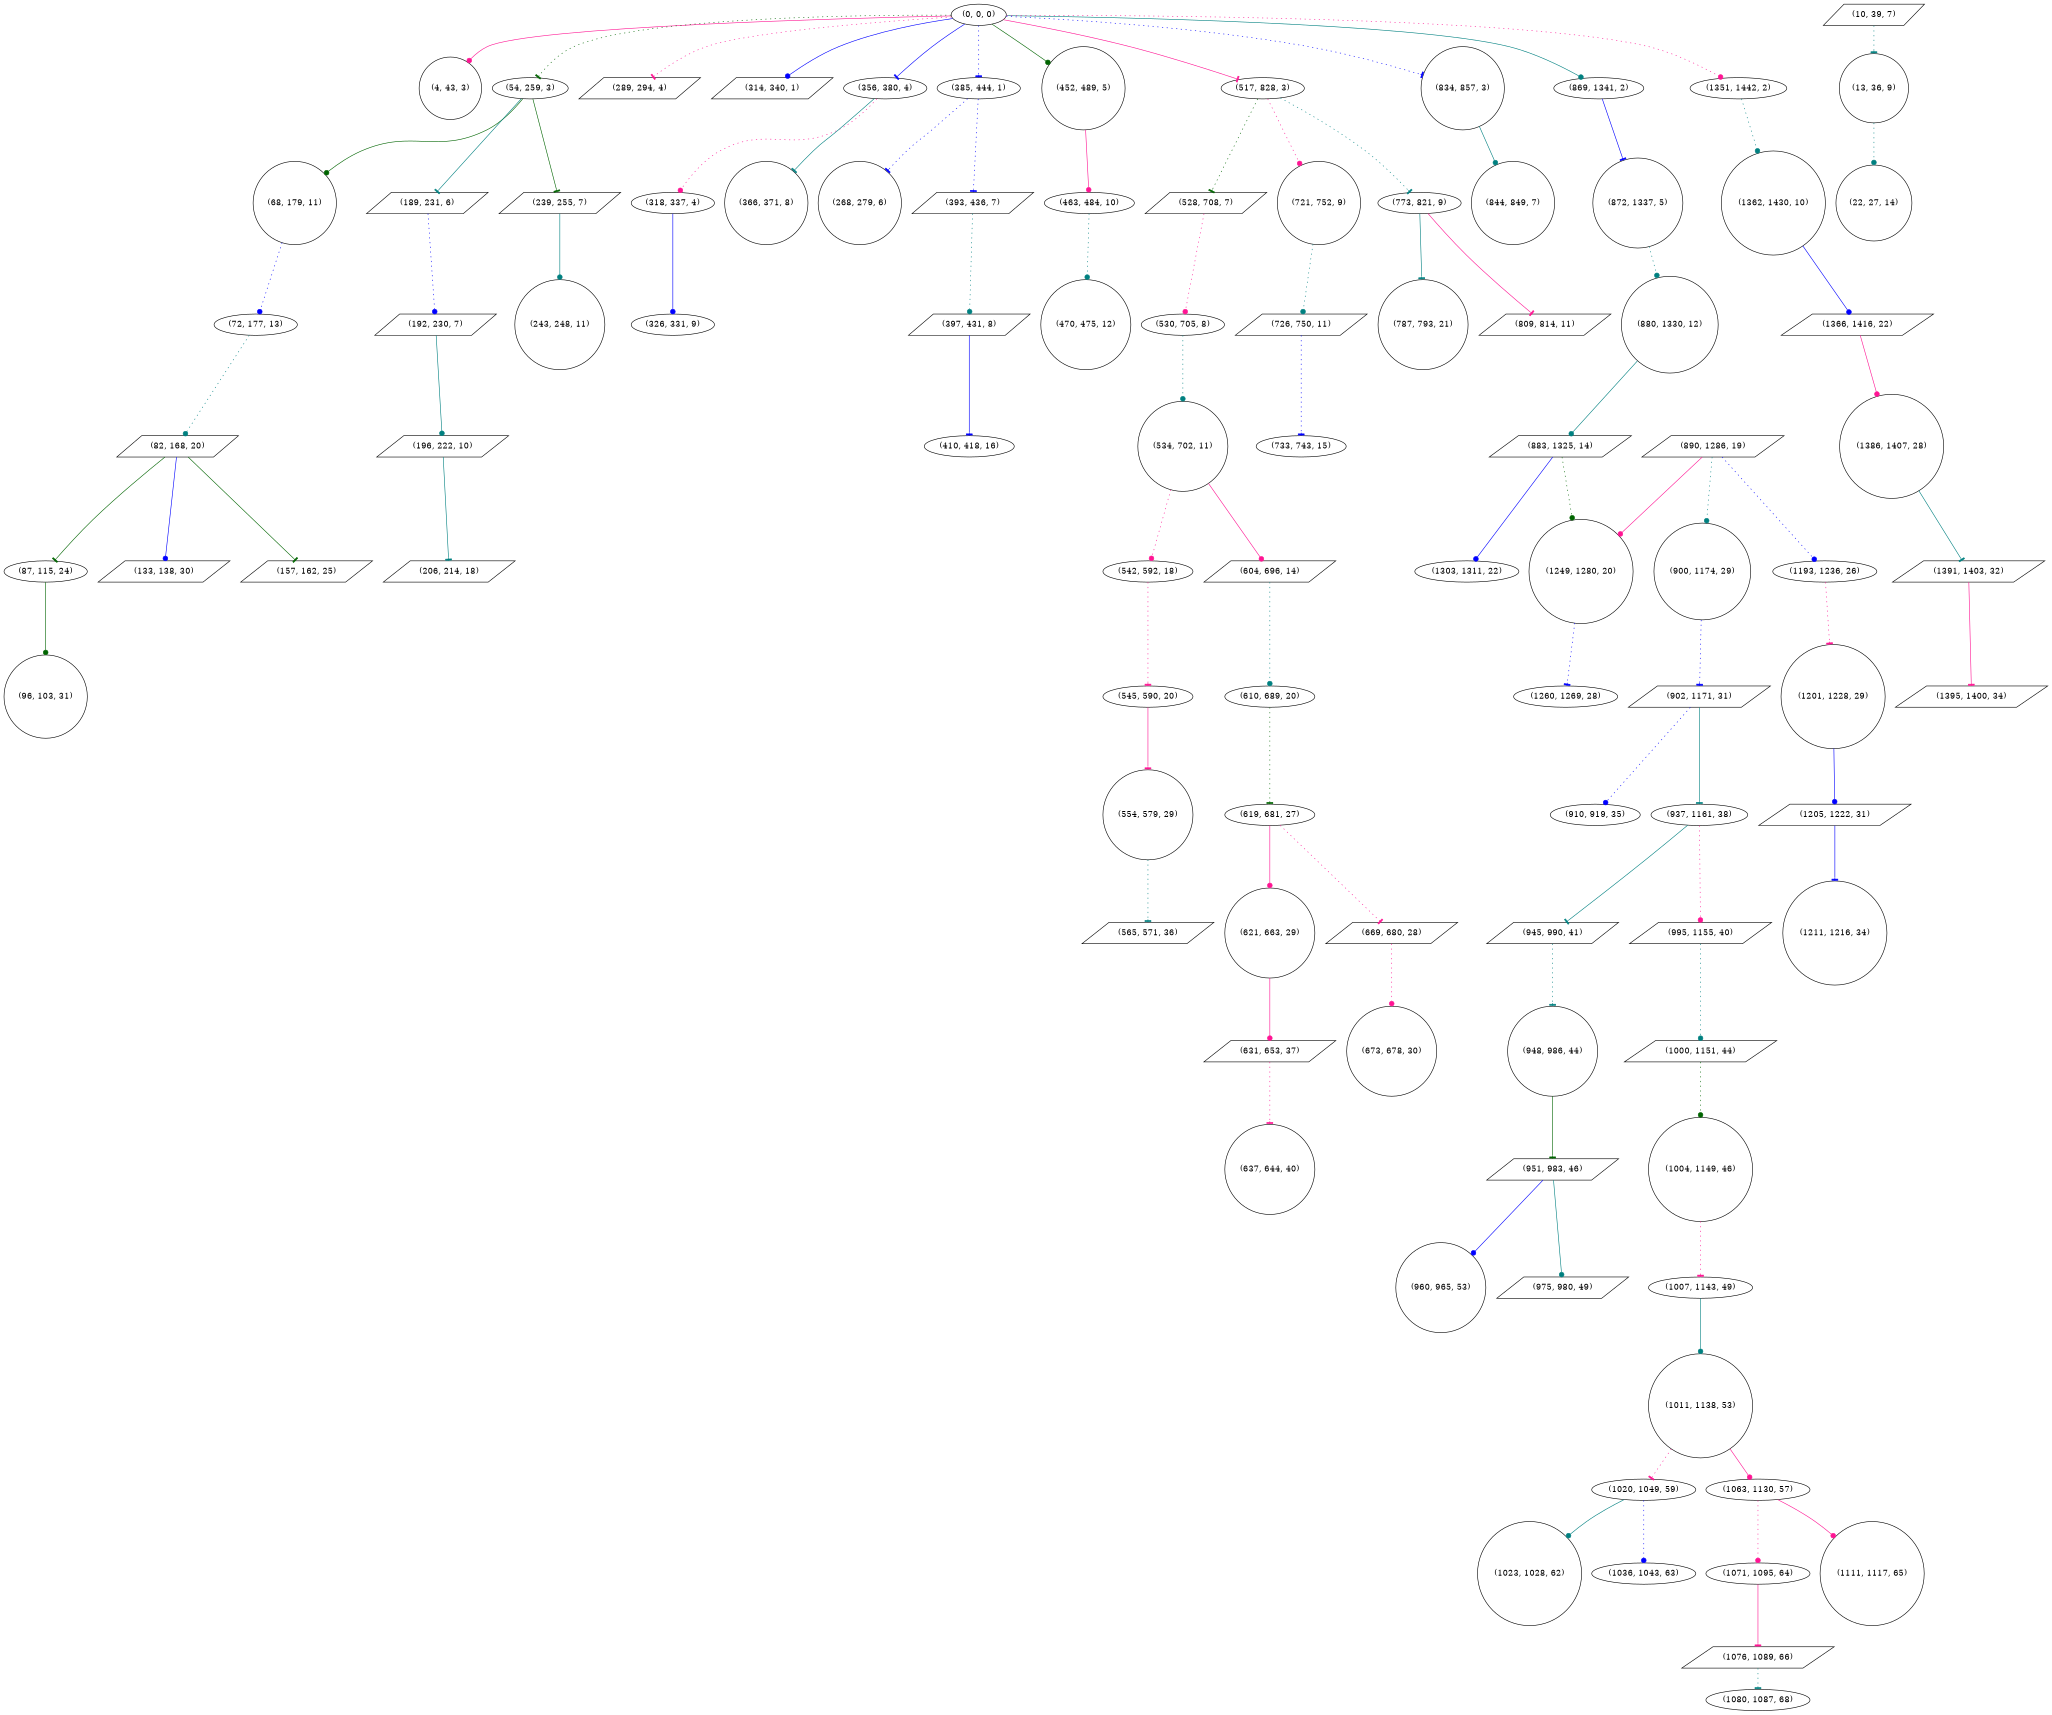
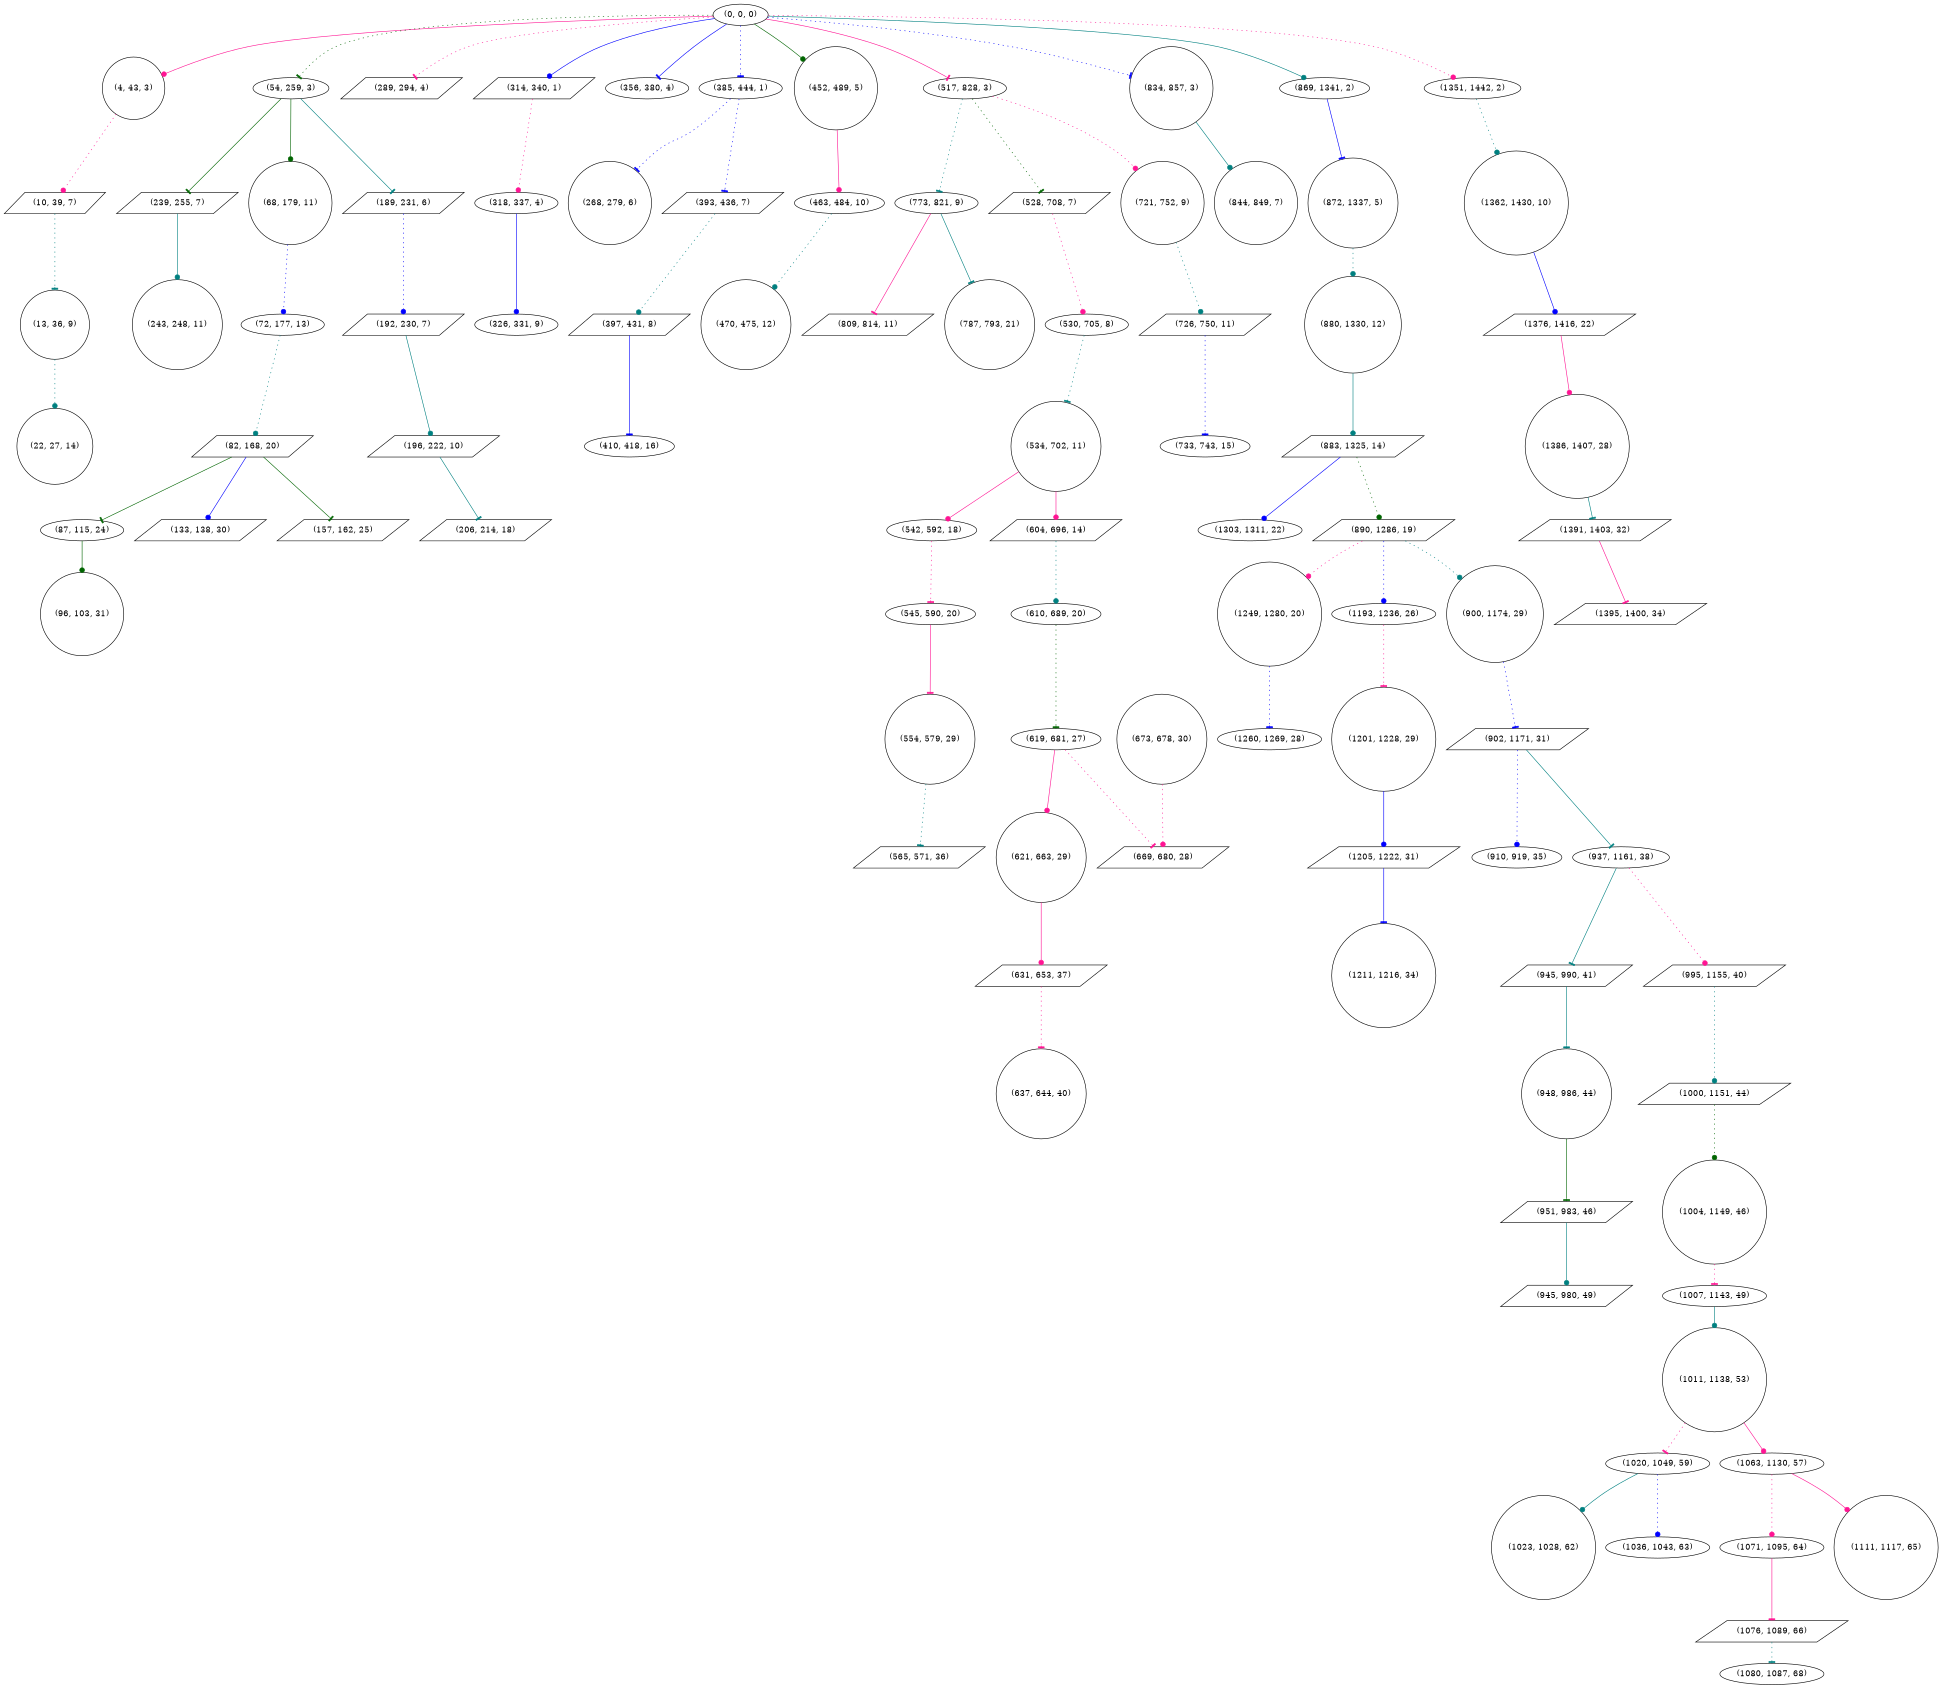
edge "(356, 380, 4)" -> "(318, 337, 4)": now "(314, 340, 1)" -> "(318, 337, 4)"
edge "(4, 43, 3)" -> "(10, 39, 7)": added
node "(366, 371, 8)": removed
node "(1366, 1416, 22)": label "(1366, 1416, 22)" -> "(1376, 1416, 22)"
edge "(530, 705, 8)" -> "(534, 702, 11)": arrowhead dot -> tee
edge "(883, 1325, 14)" -> "(1249, 1280, 20)": now "(883, 1325, 14)" -> "(890, 1286, 19)"
edge "(890, 1286, 19)" -> "(1249, 1280, 20)": style solid -> dotted
edge "(534, 702, 11)" -> "(542, 592, 18)": style dotted -> solid
edge "(669, 680, 28)" -> "(673, 678, 30)": reversed
edge "(945, 990, 41)" -> "(948, 986, 44)": style dotted -> solid
node "(960, 965, 53)": removed
node "(975, 980, 49)": label "(975, 980, 49)" -> "(945, 980, 49)"
